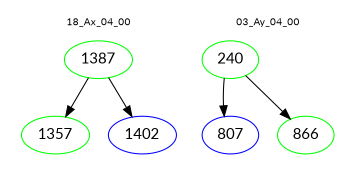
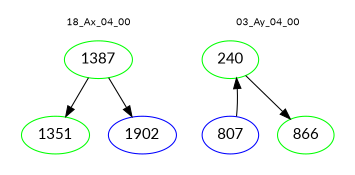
edge "240" -> "807": reversed
node "1357": label "1357" -> "1351"
node "1402": label "1402" -> "1902"
